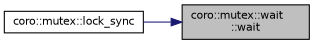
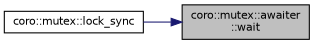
node "coro::mutex::wait ::wait": label "coro::mutex::wait ::wait" -> "coro::mutex::awaiter ::wait"
